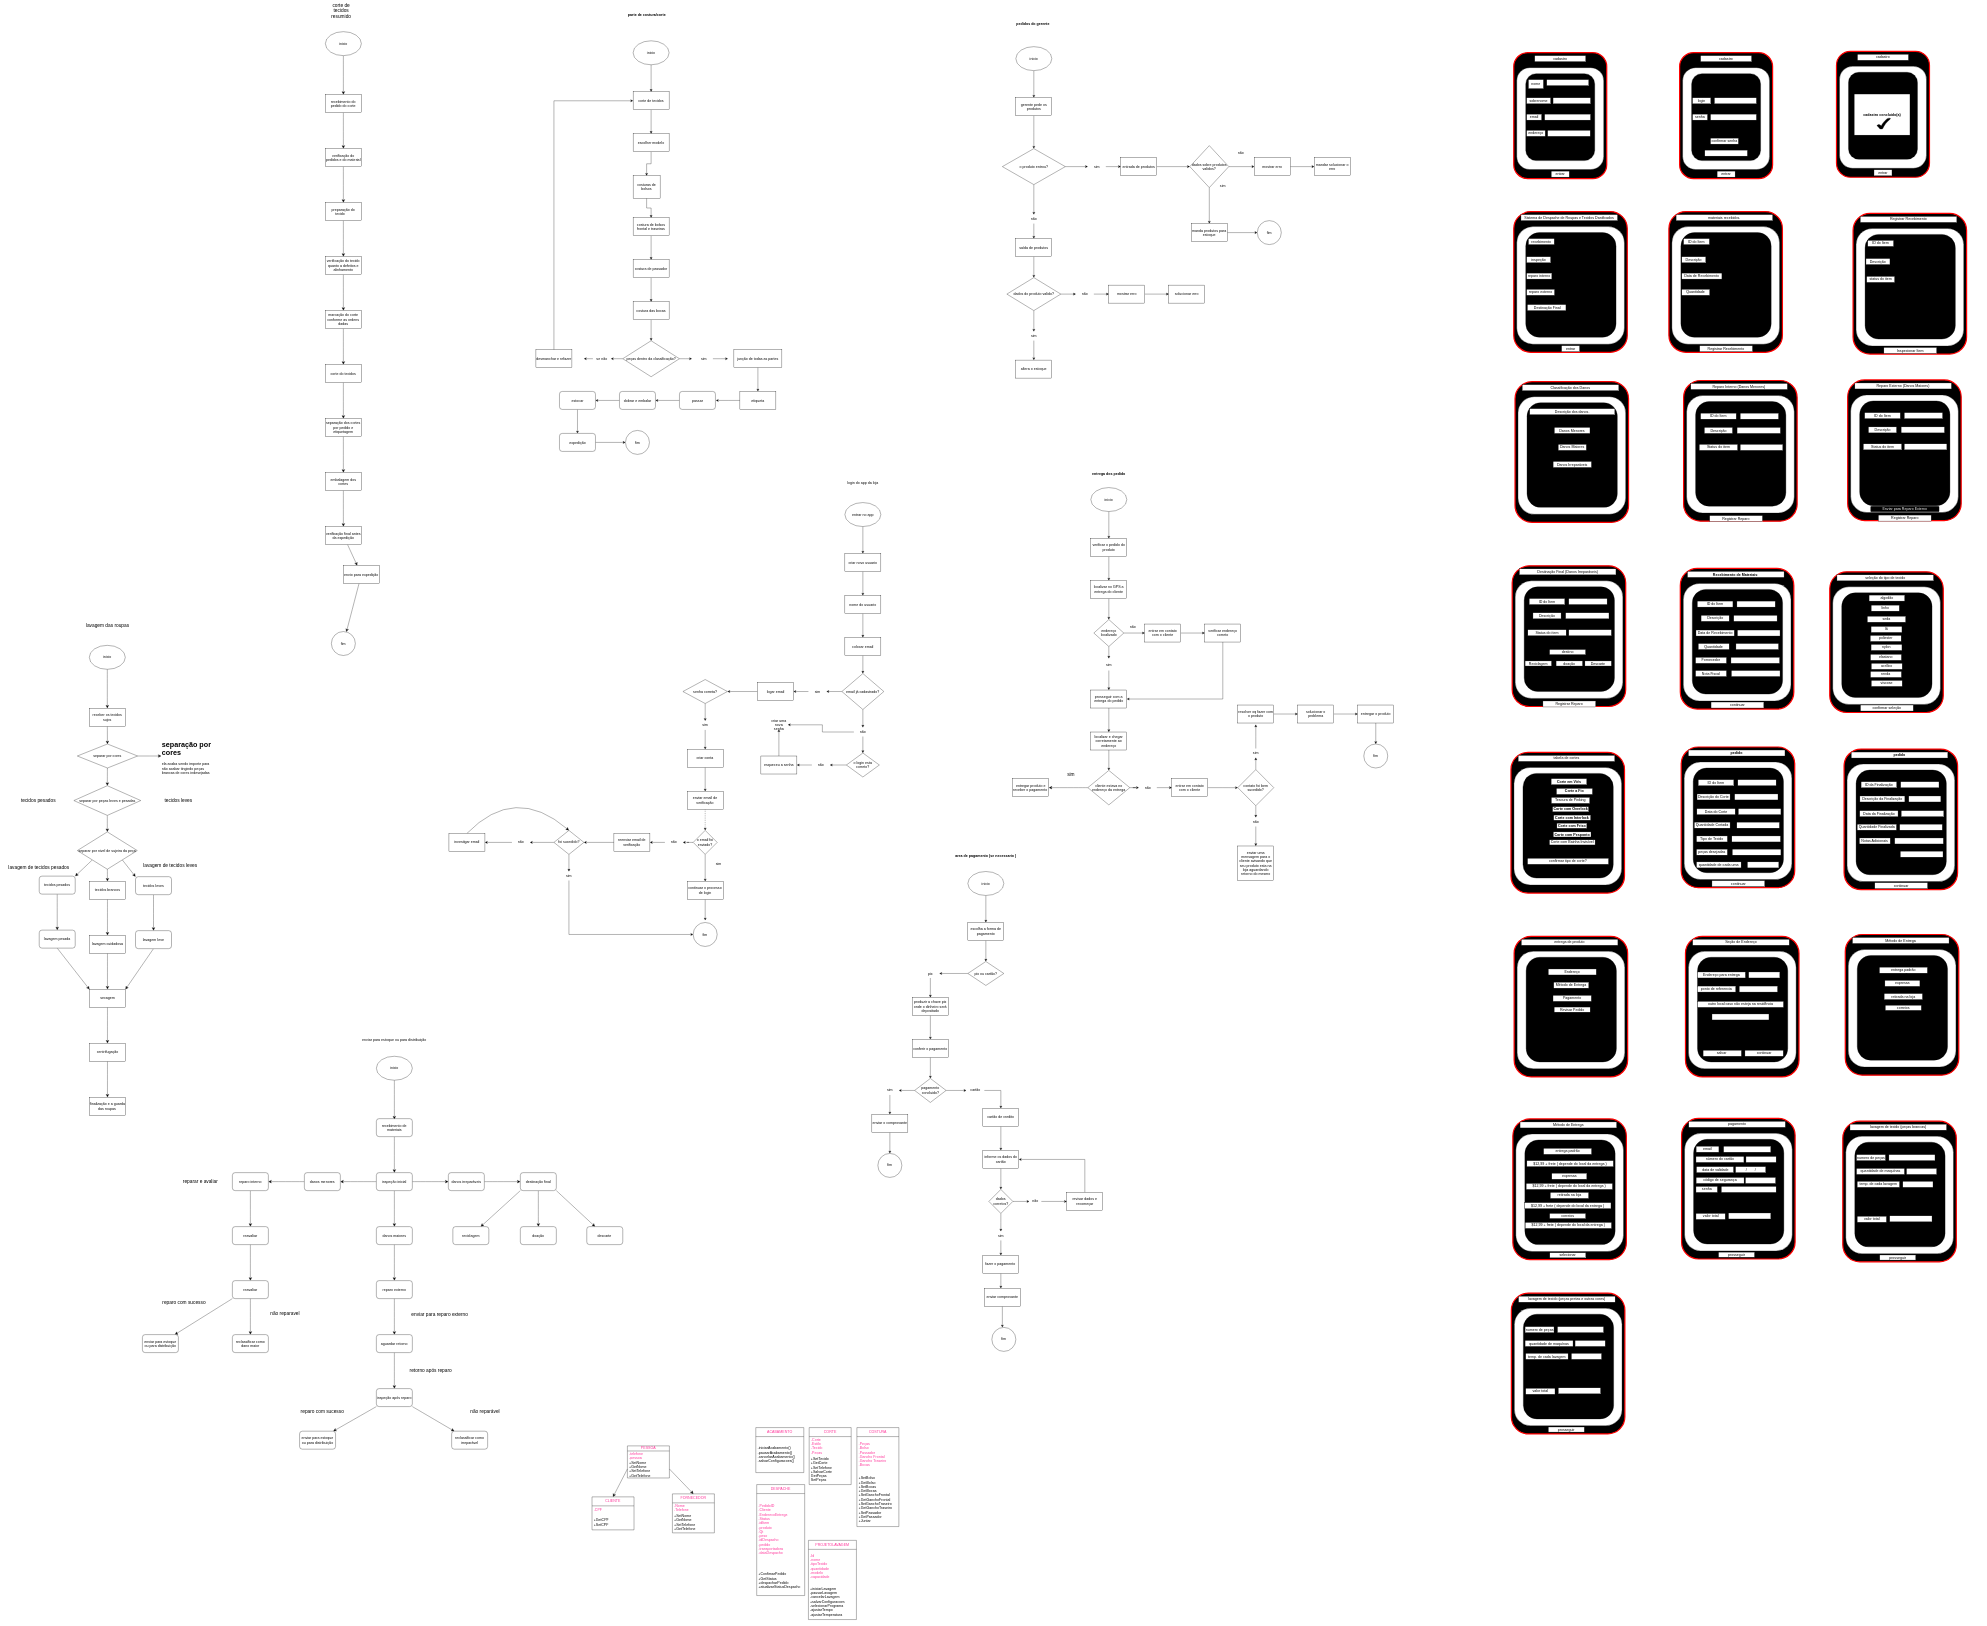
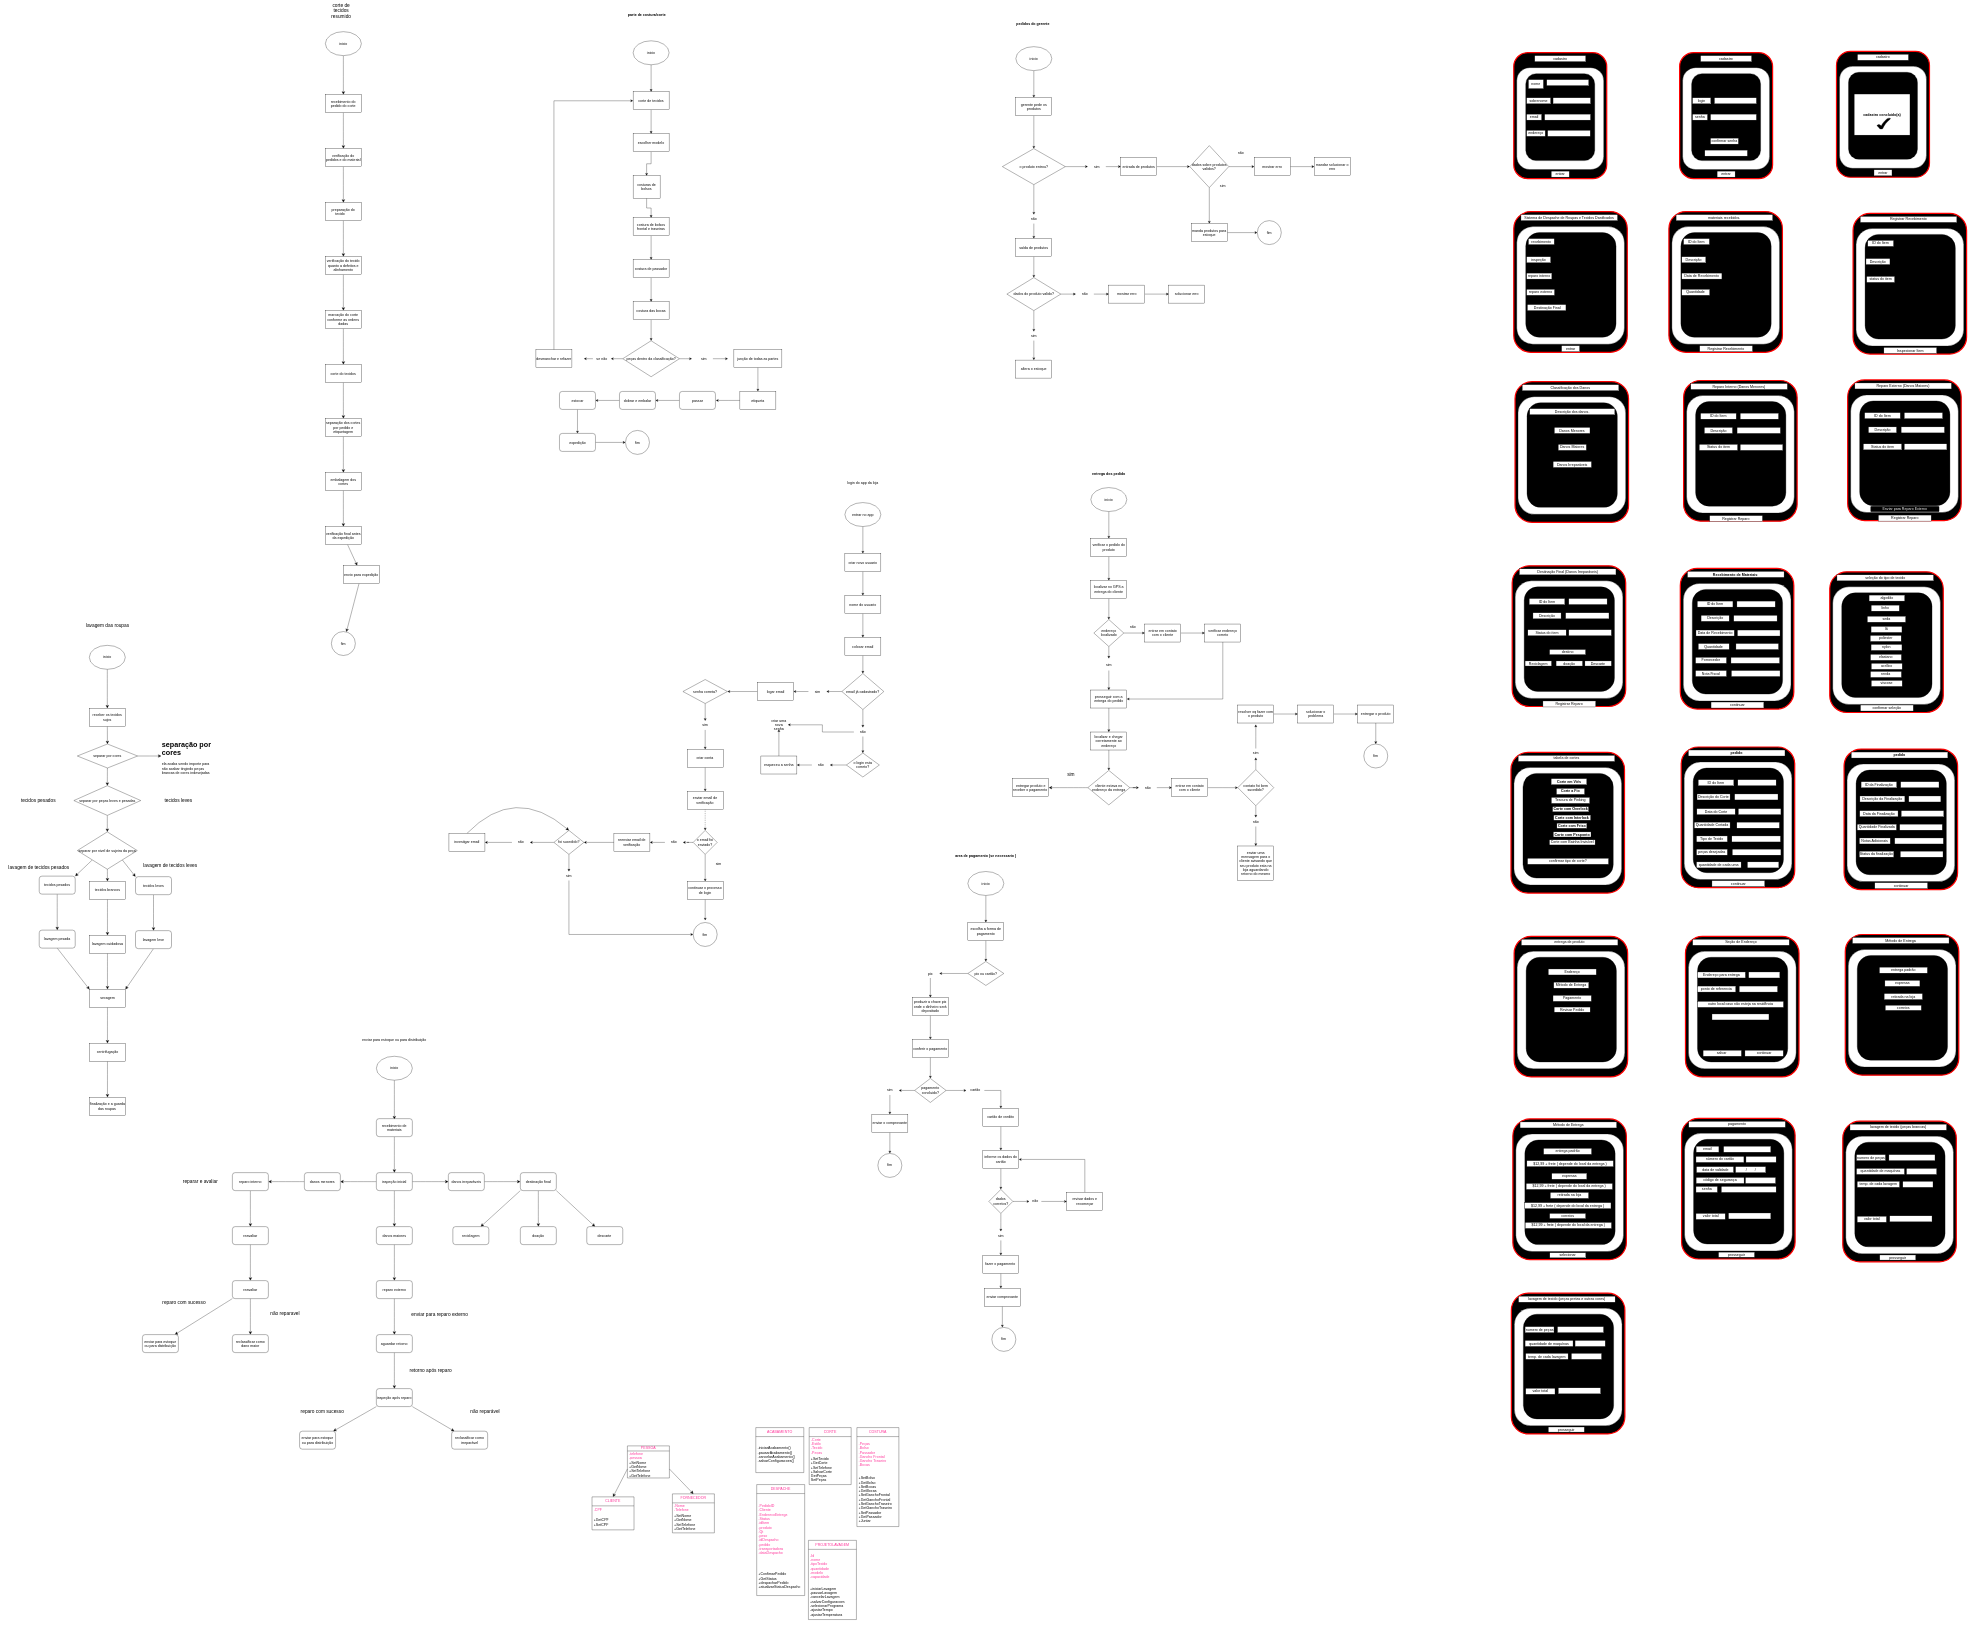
node "Corte a Fio": size 36x6 -> 28x6
node "Status da finalização": added
